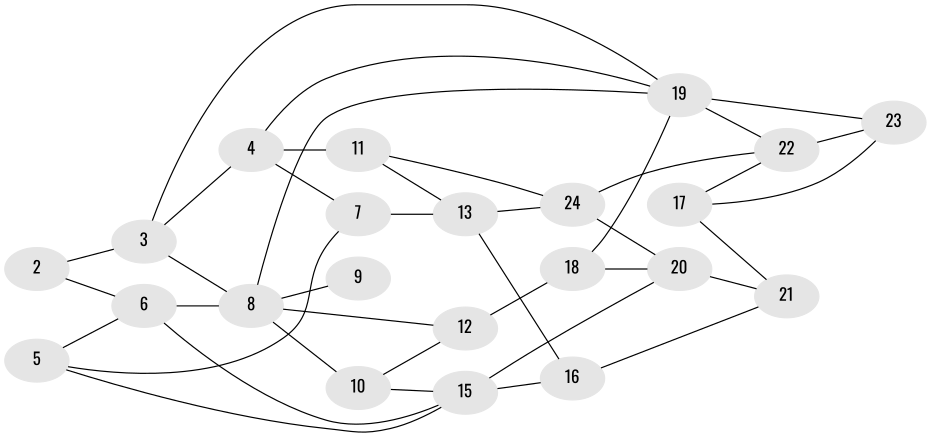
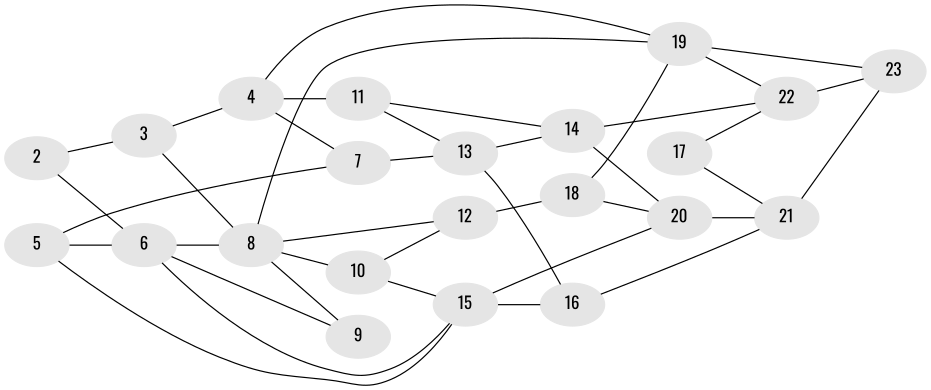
edge "19" -- "3": removed
edge "23" -- "17": now "23" -- "21"
node "24": label "24" -> "14"
edge "6" -- "9": added
